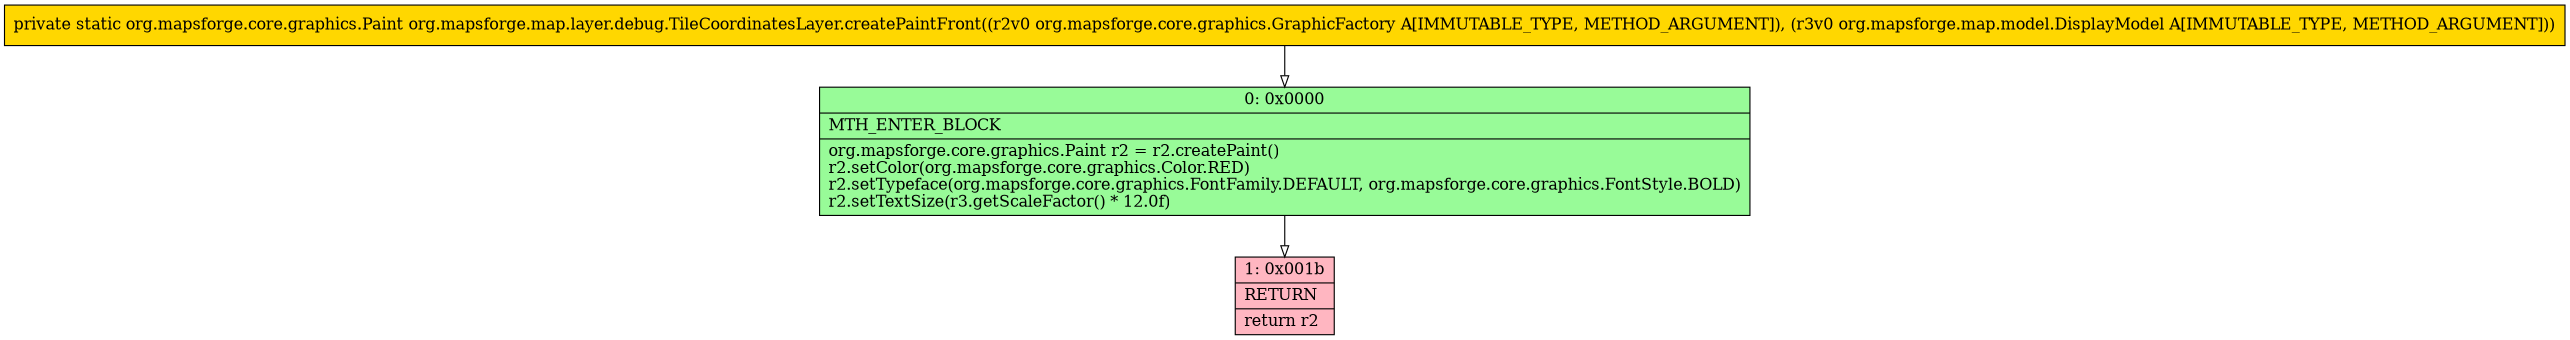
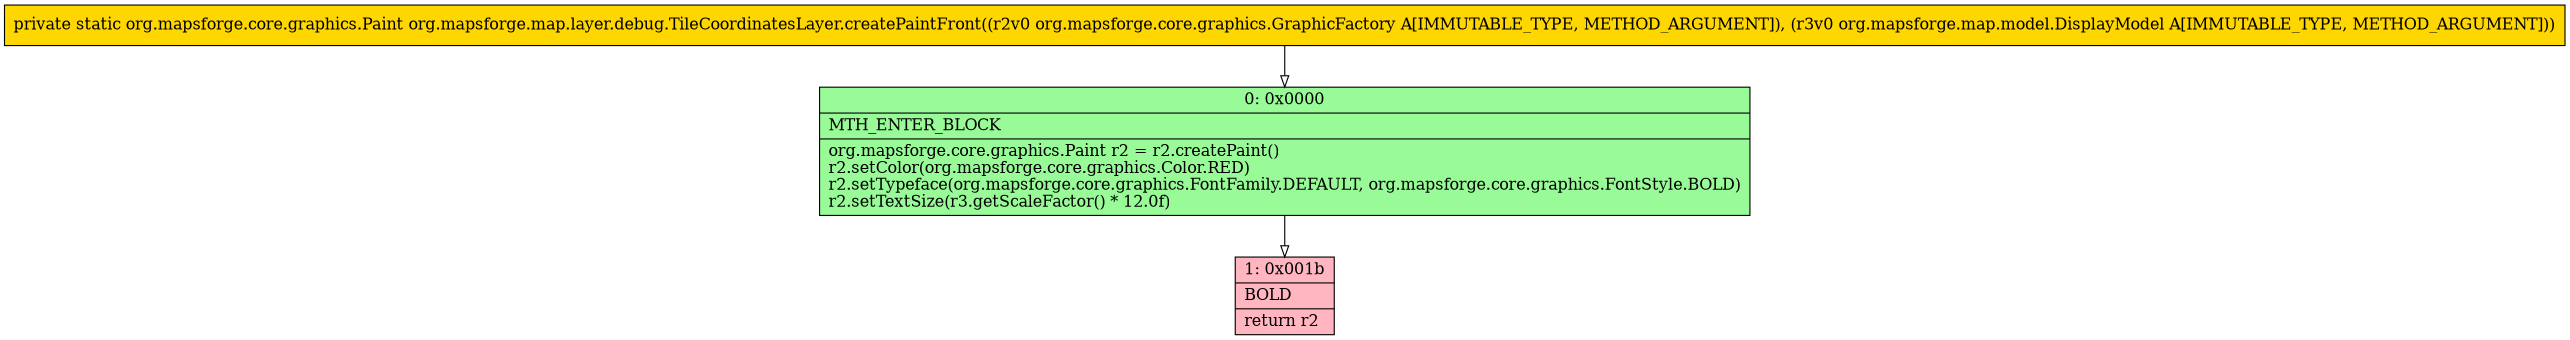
node "1: 0x001b": text "RETURN" -> "BOLD"
